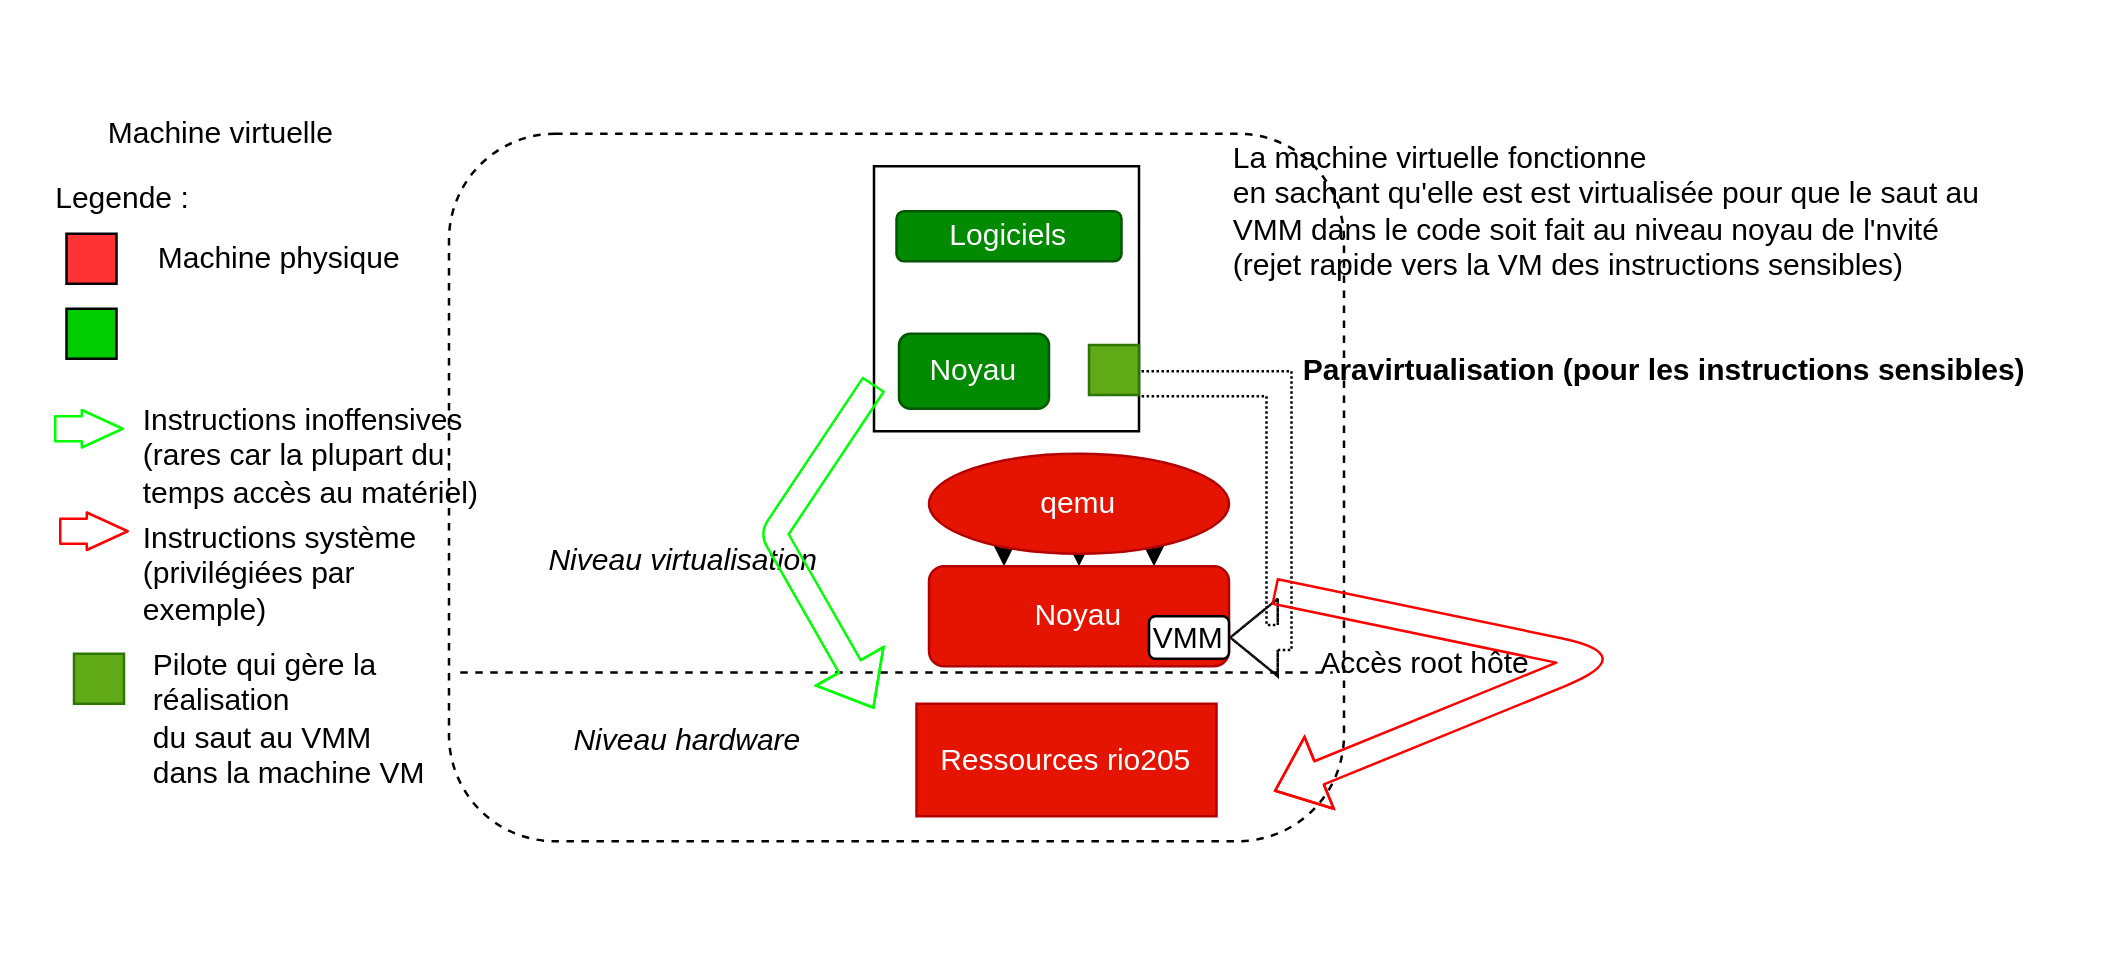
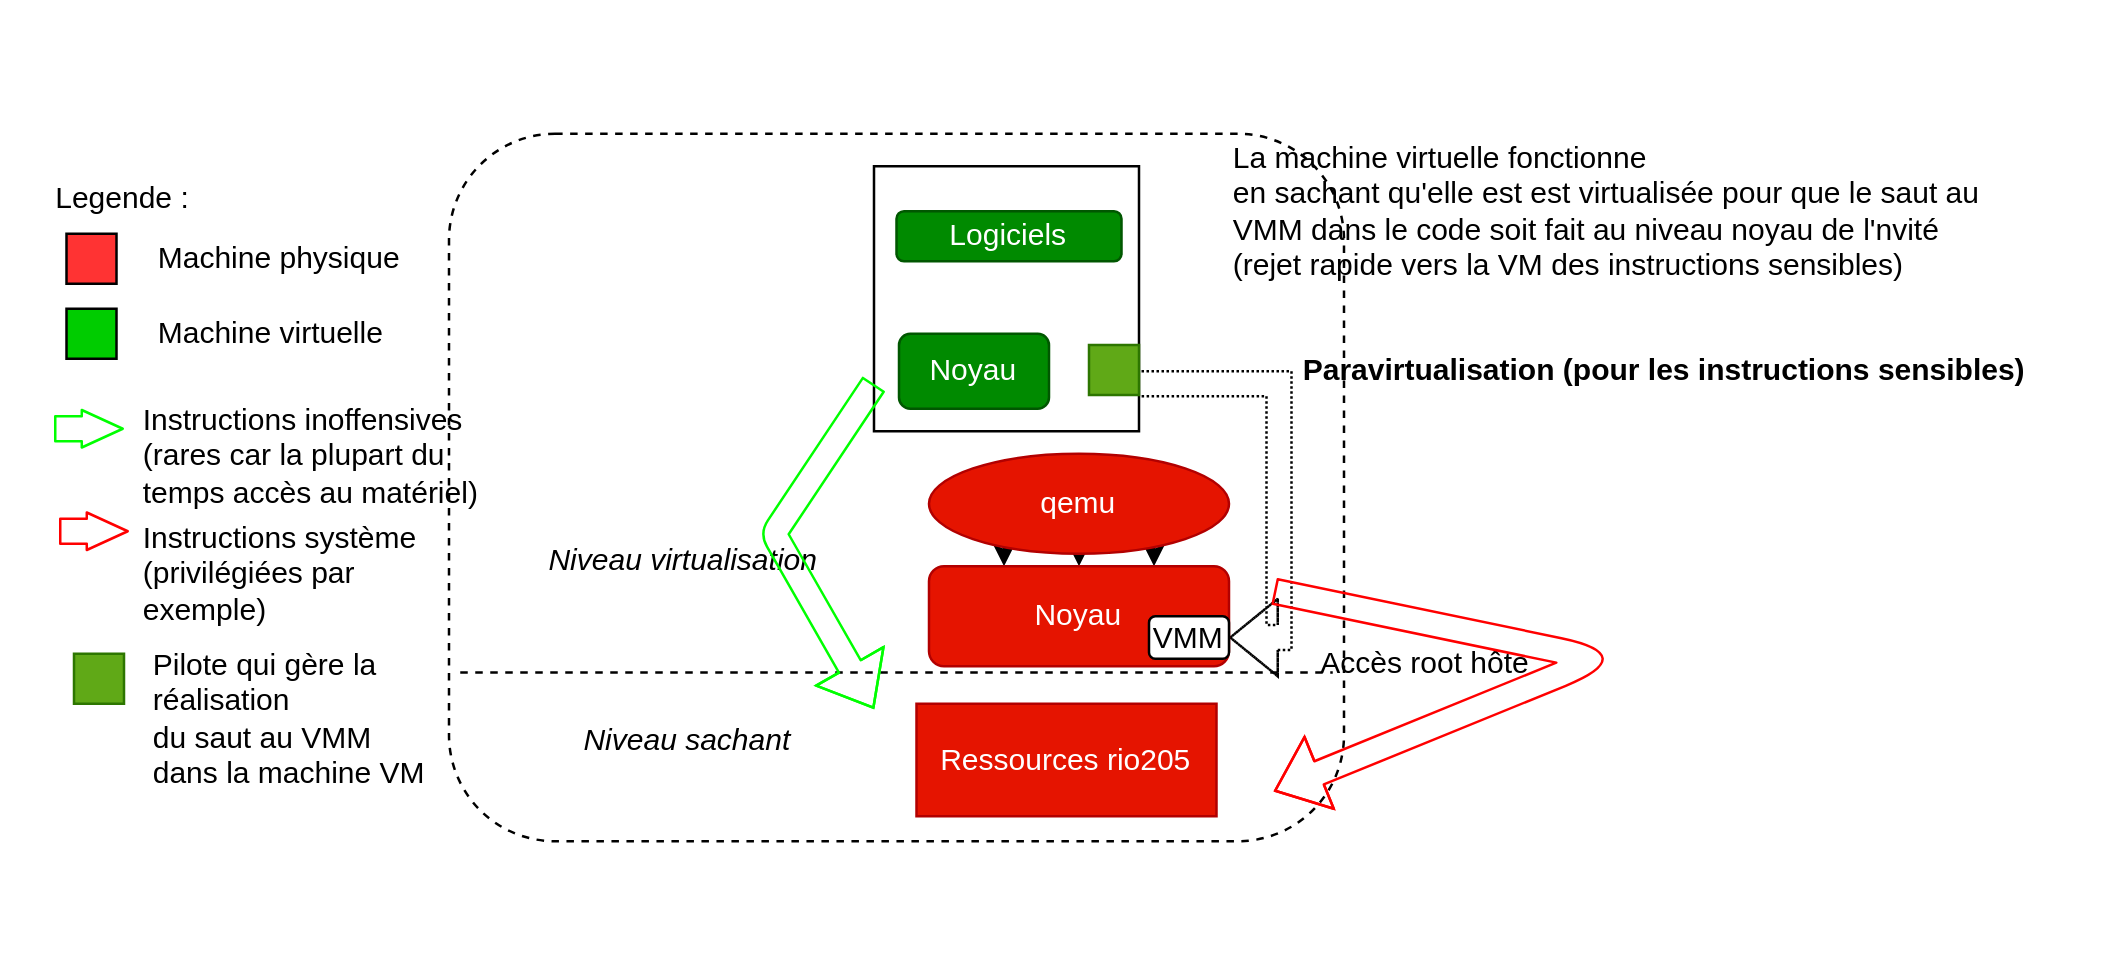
node "Machine virtuelle": moved (241, 134) -> (291, 334)
node "Niveau virtualisation Niveau hardware": label "Niveau virtualisation Niveau hardware" -> "Niveau virtualisation Niveau sachant"
